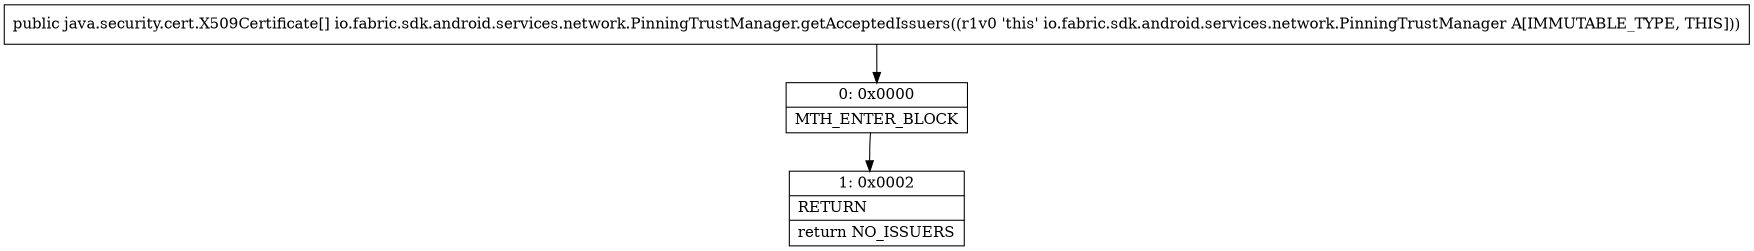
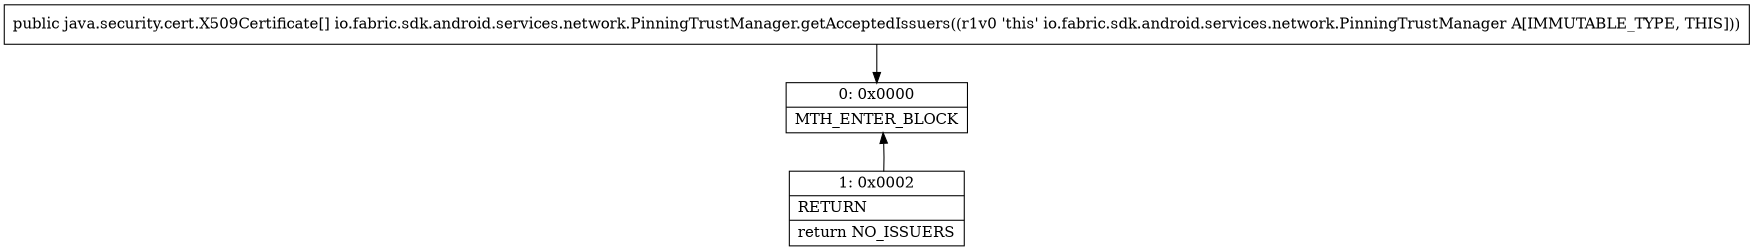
edge "0: 0x0000" -> "1: 0x0002": reversed
